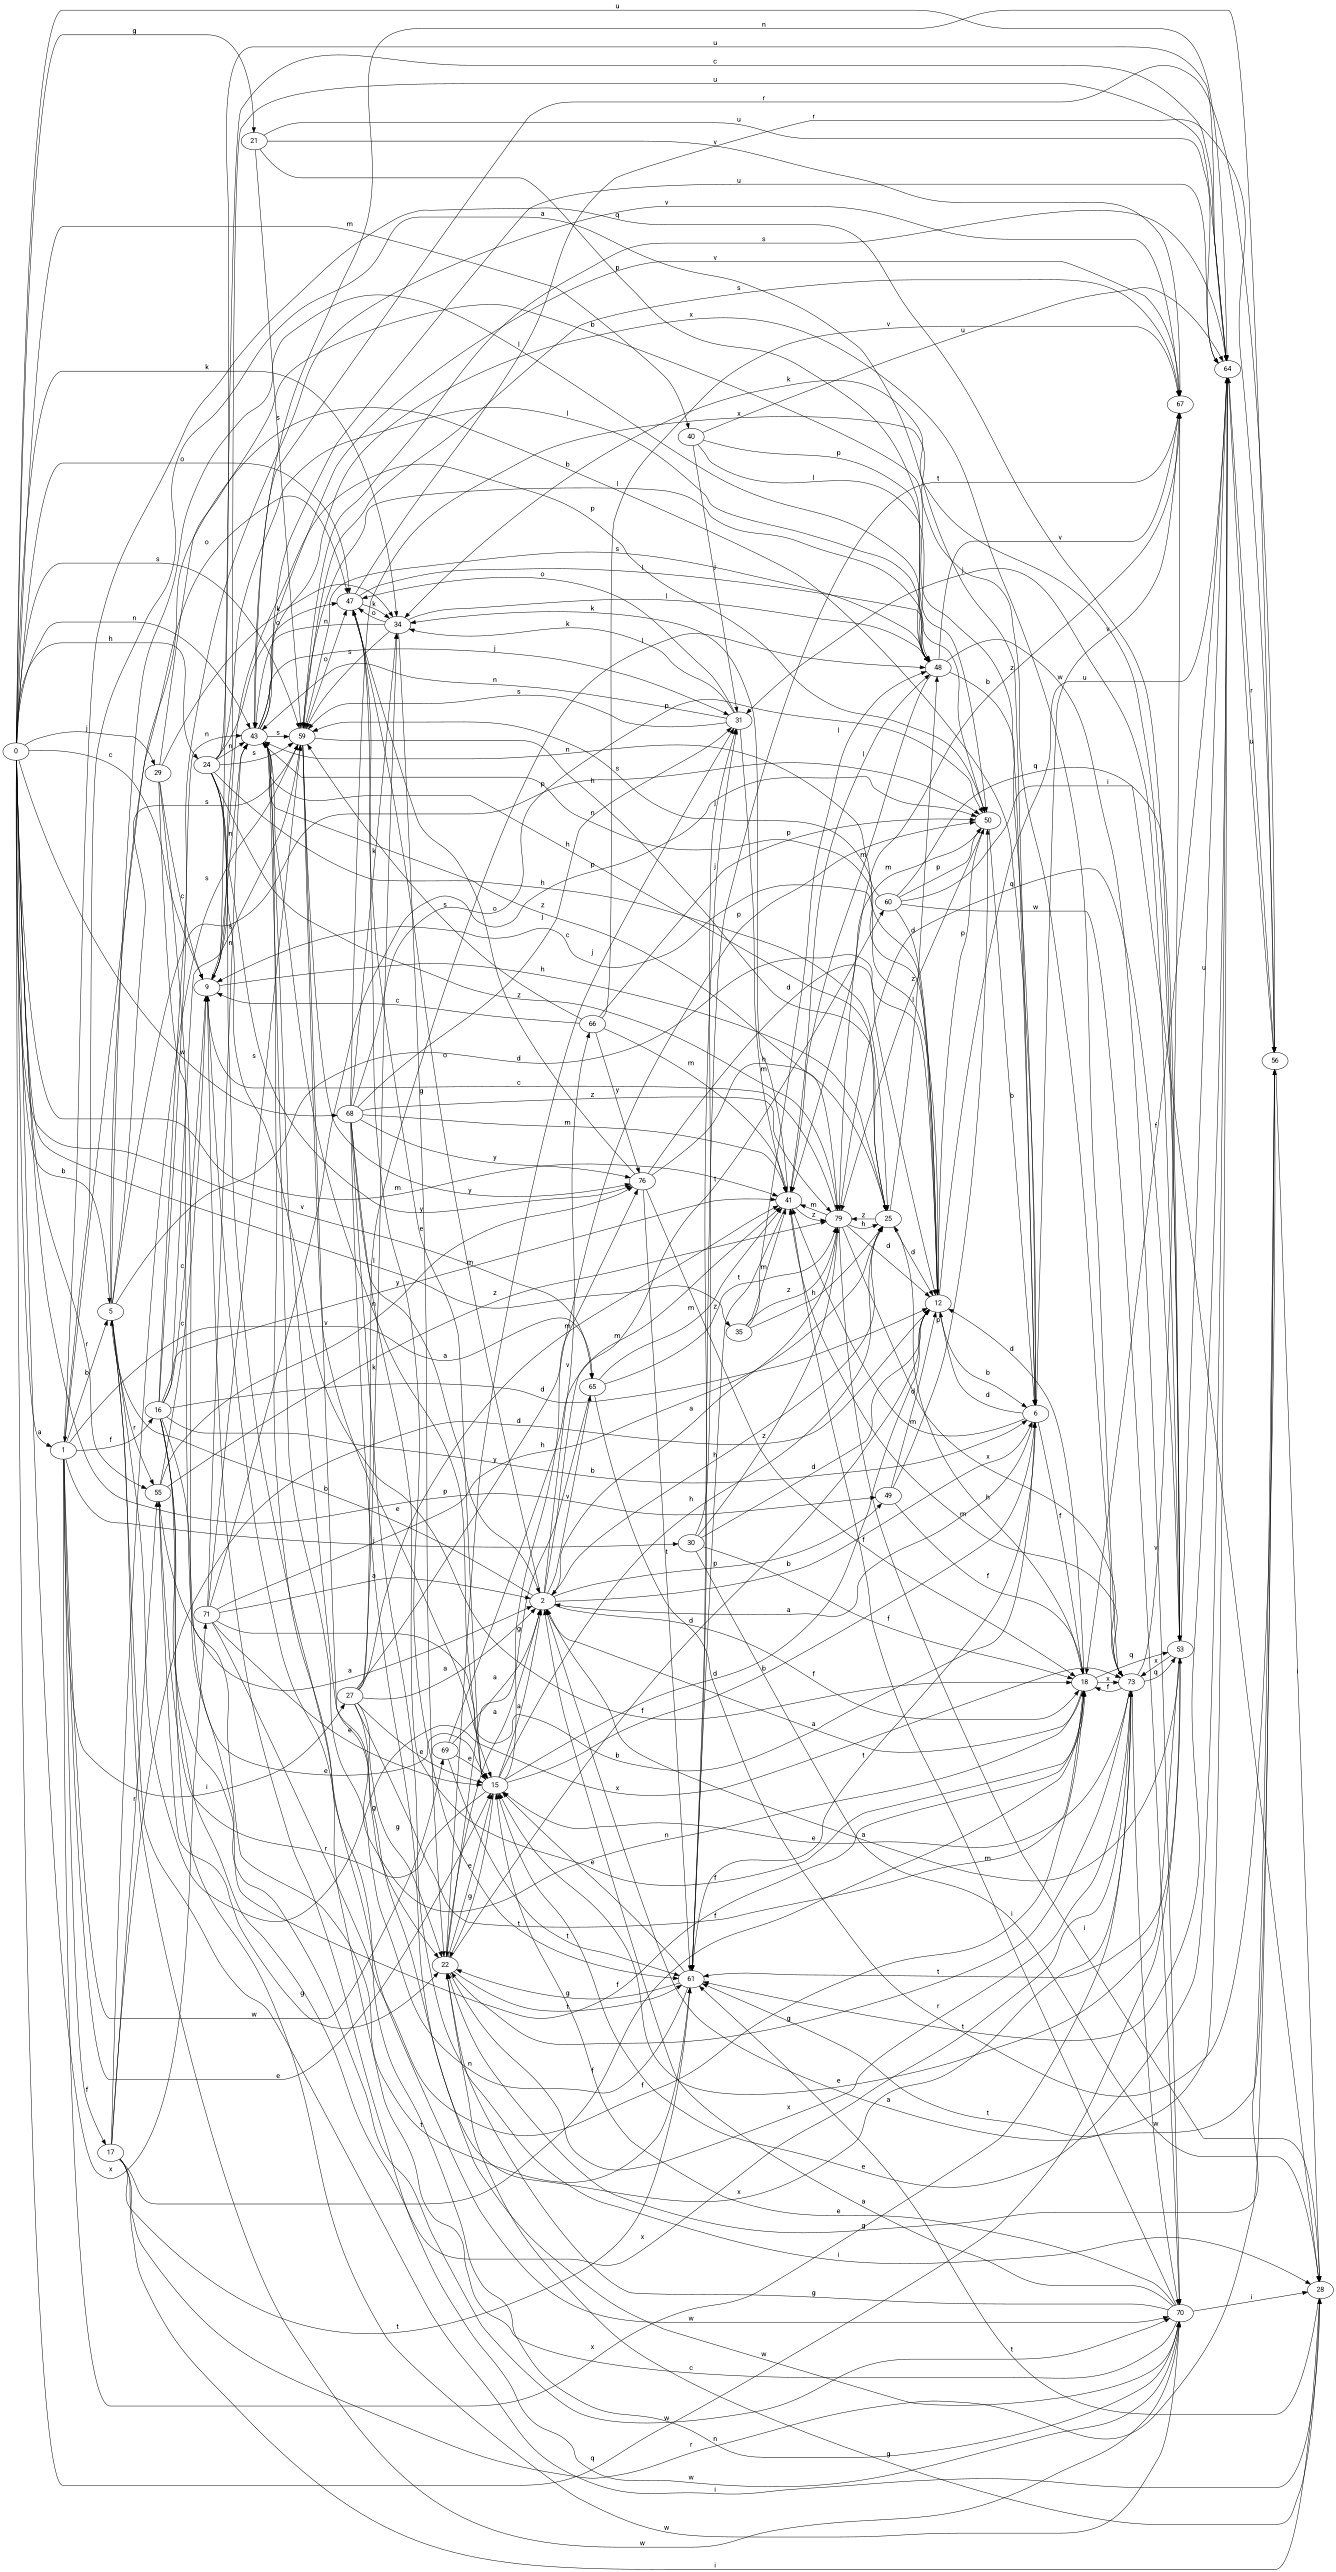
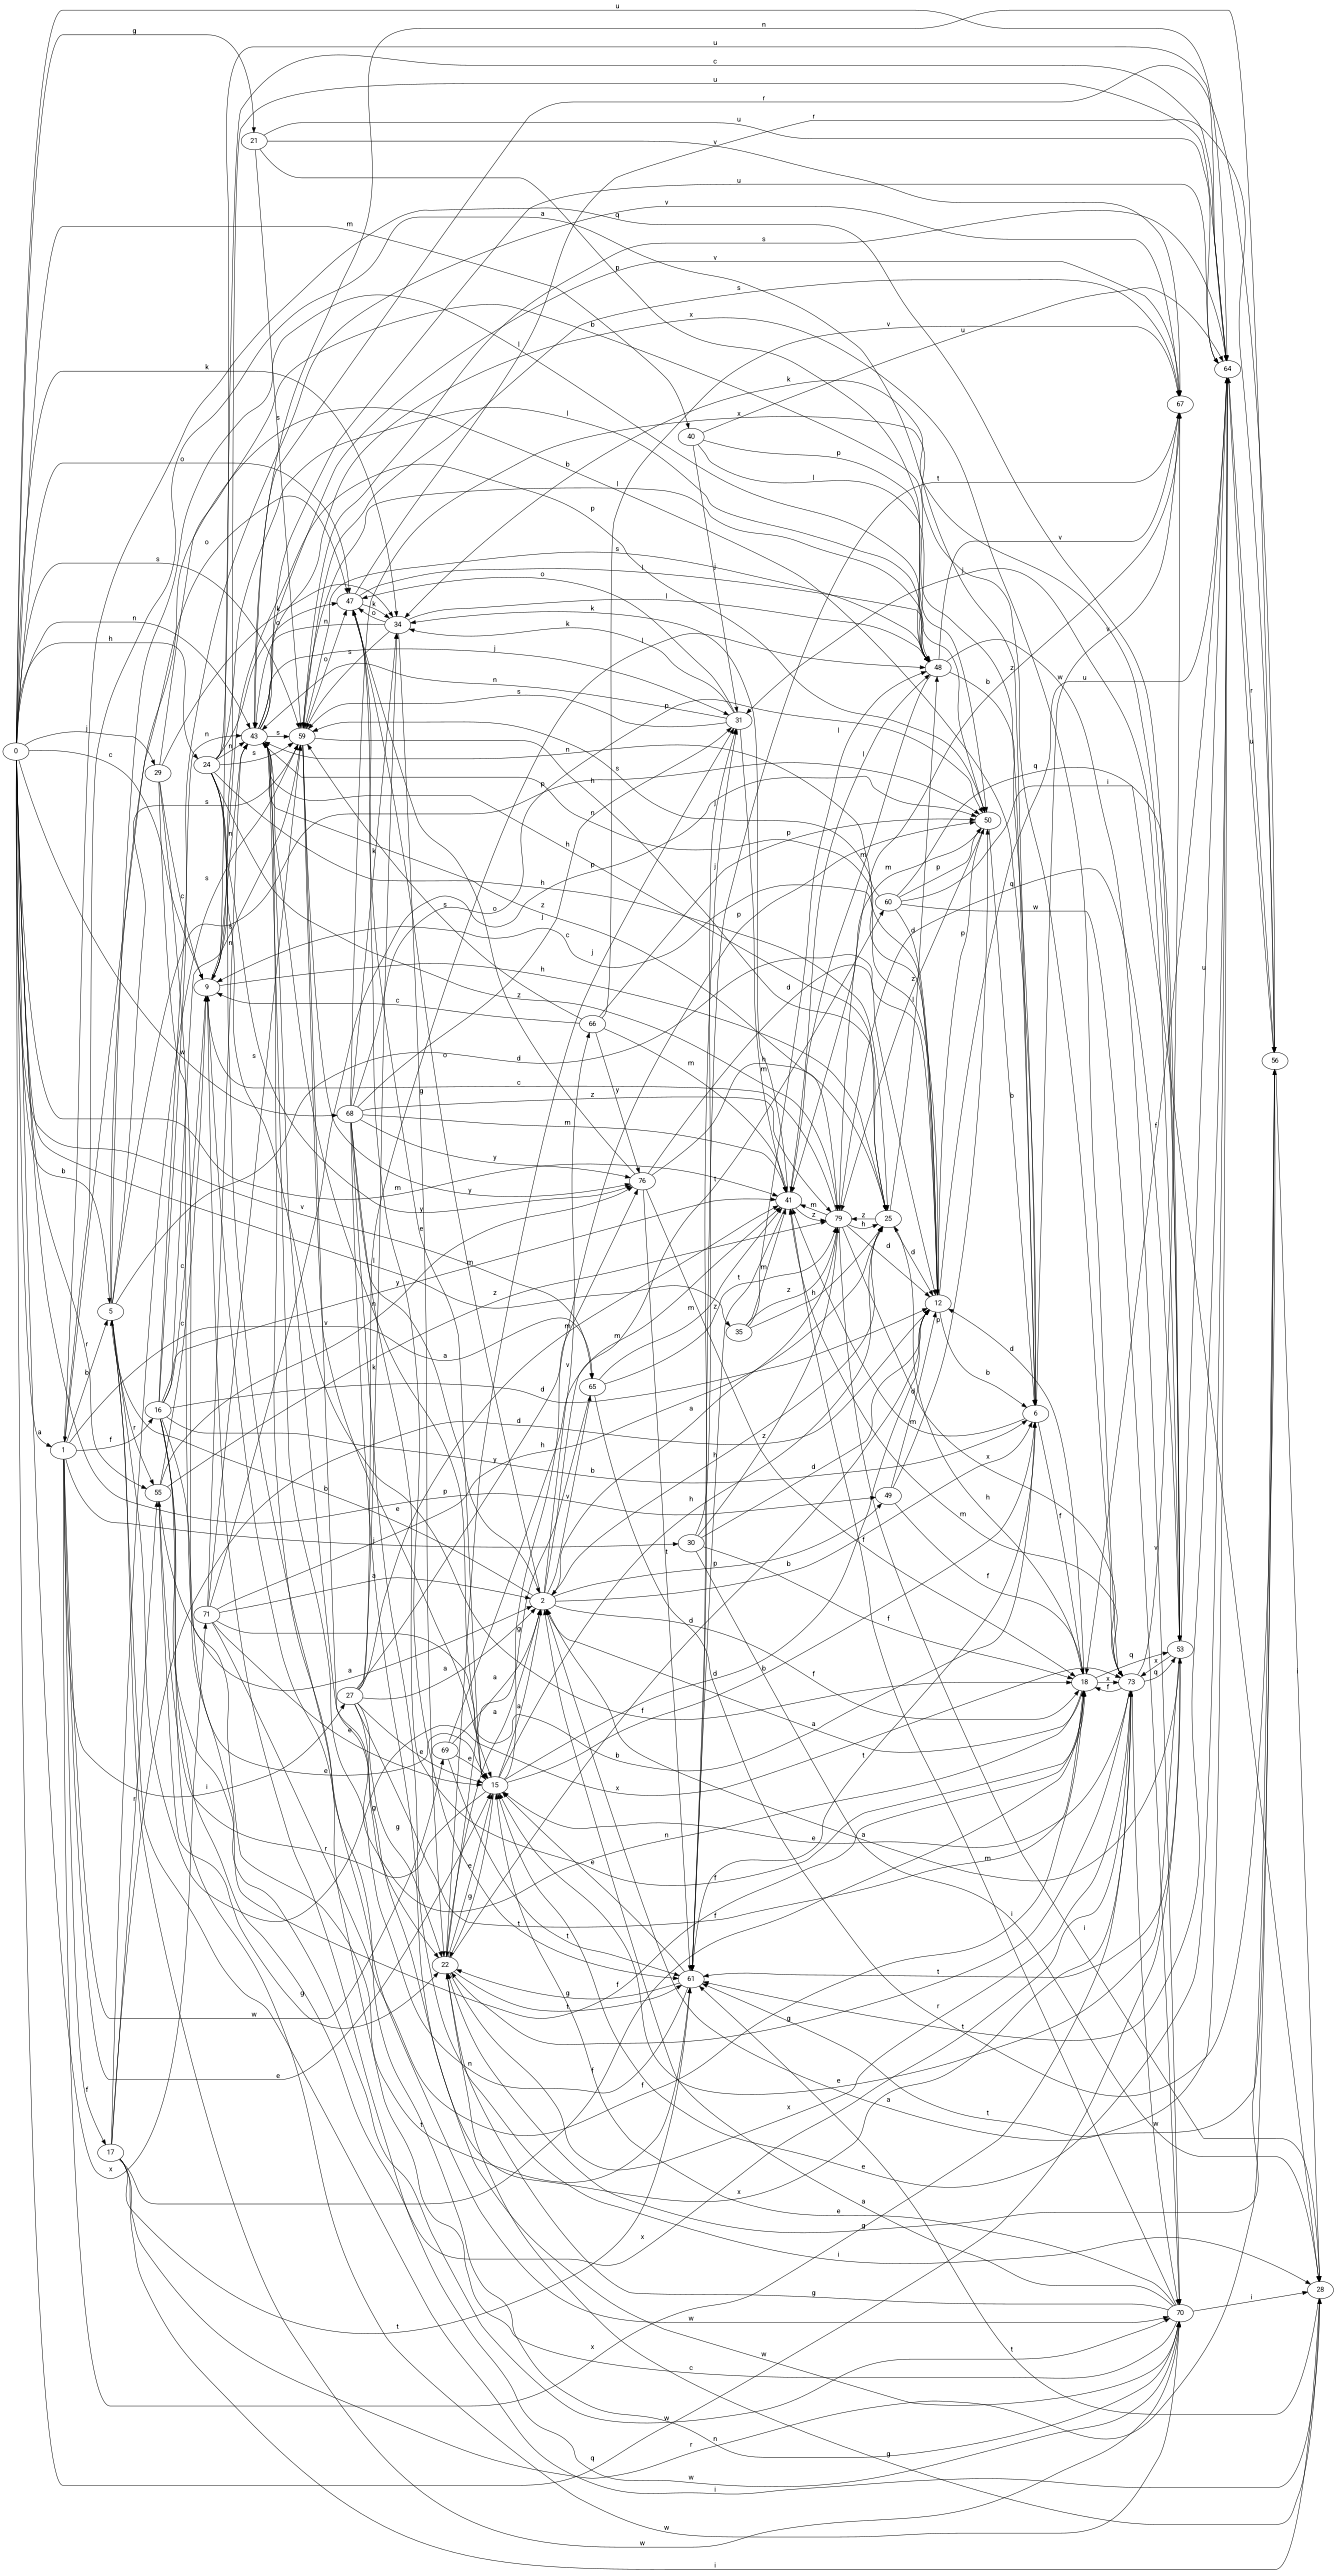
edge "6" -> "12": removed, label "d"
edge "6" -> "2": removed, label "a"
